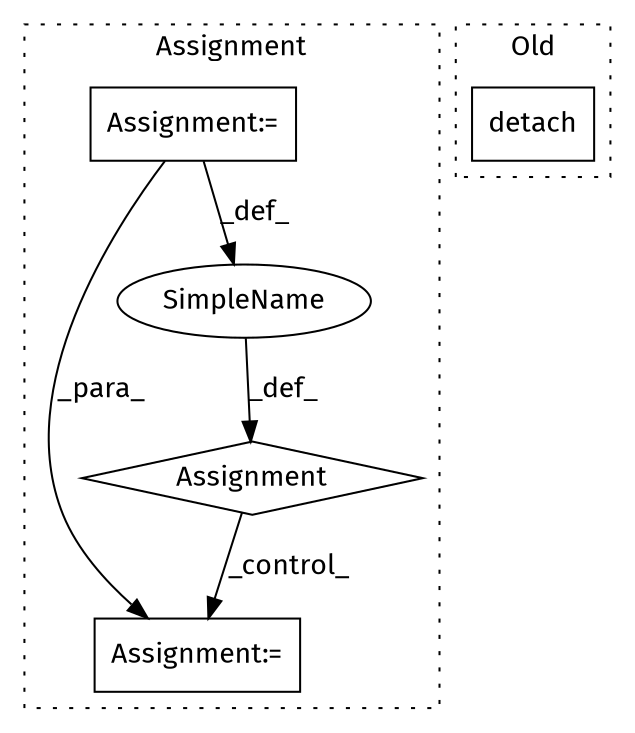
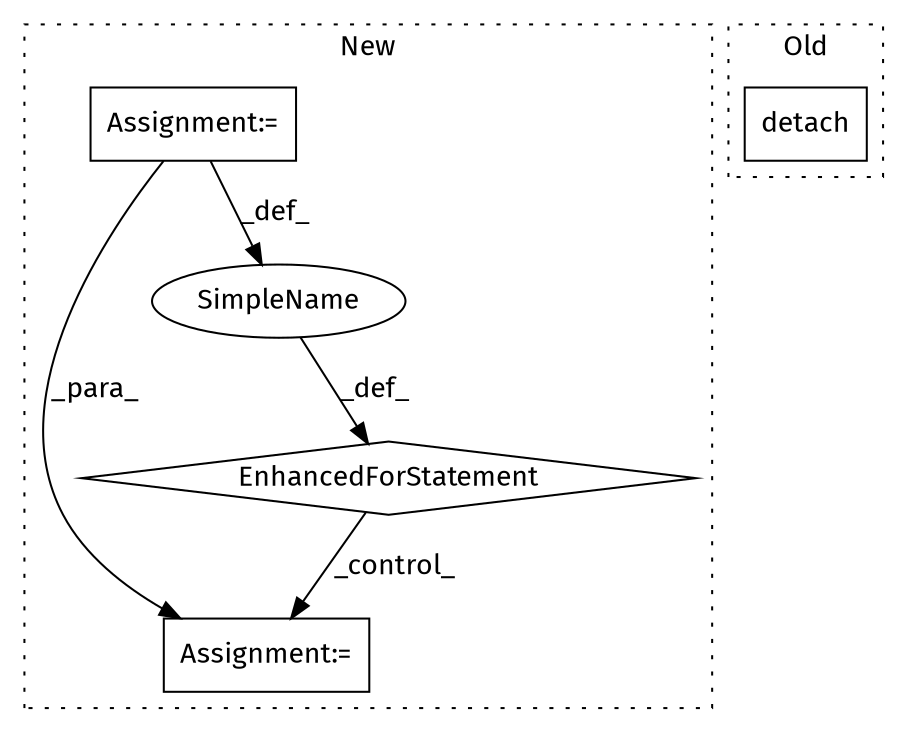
cluster "Assignment": label "Assignment" -> "New"
node "Assignment": label "Assignment" -> "EnhancedForStatement"
